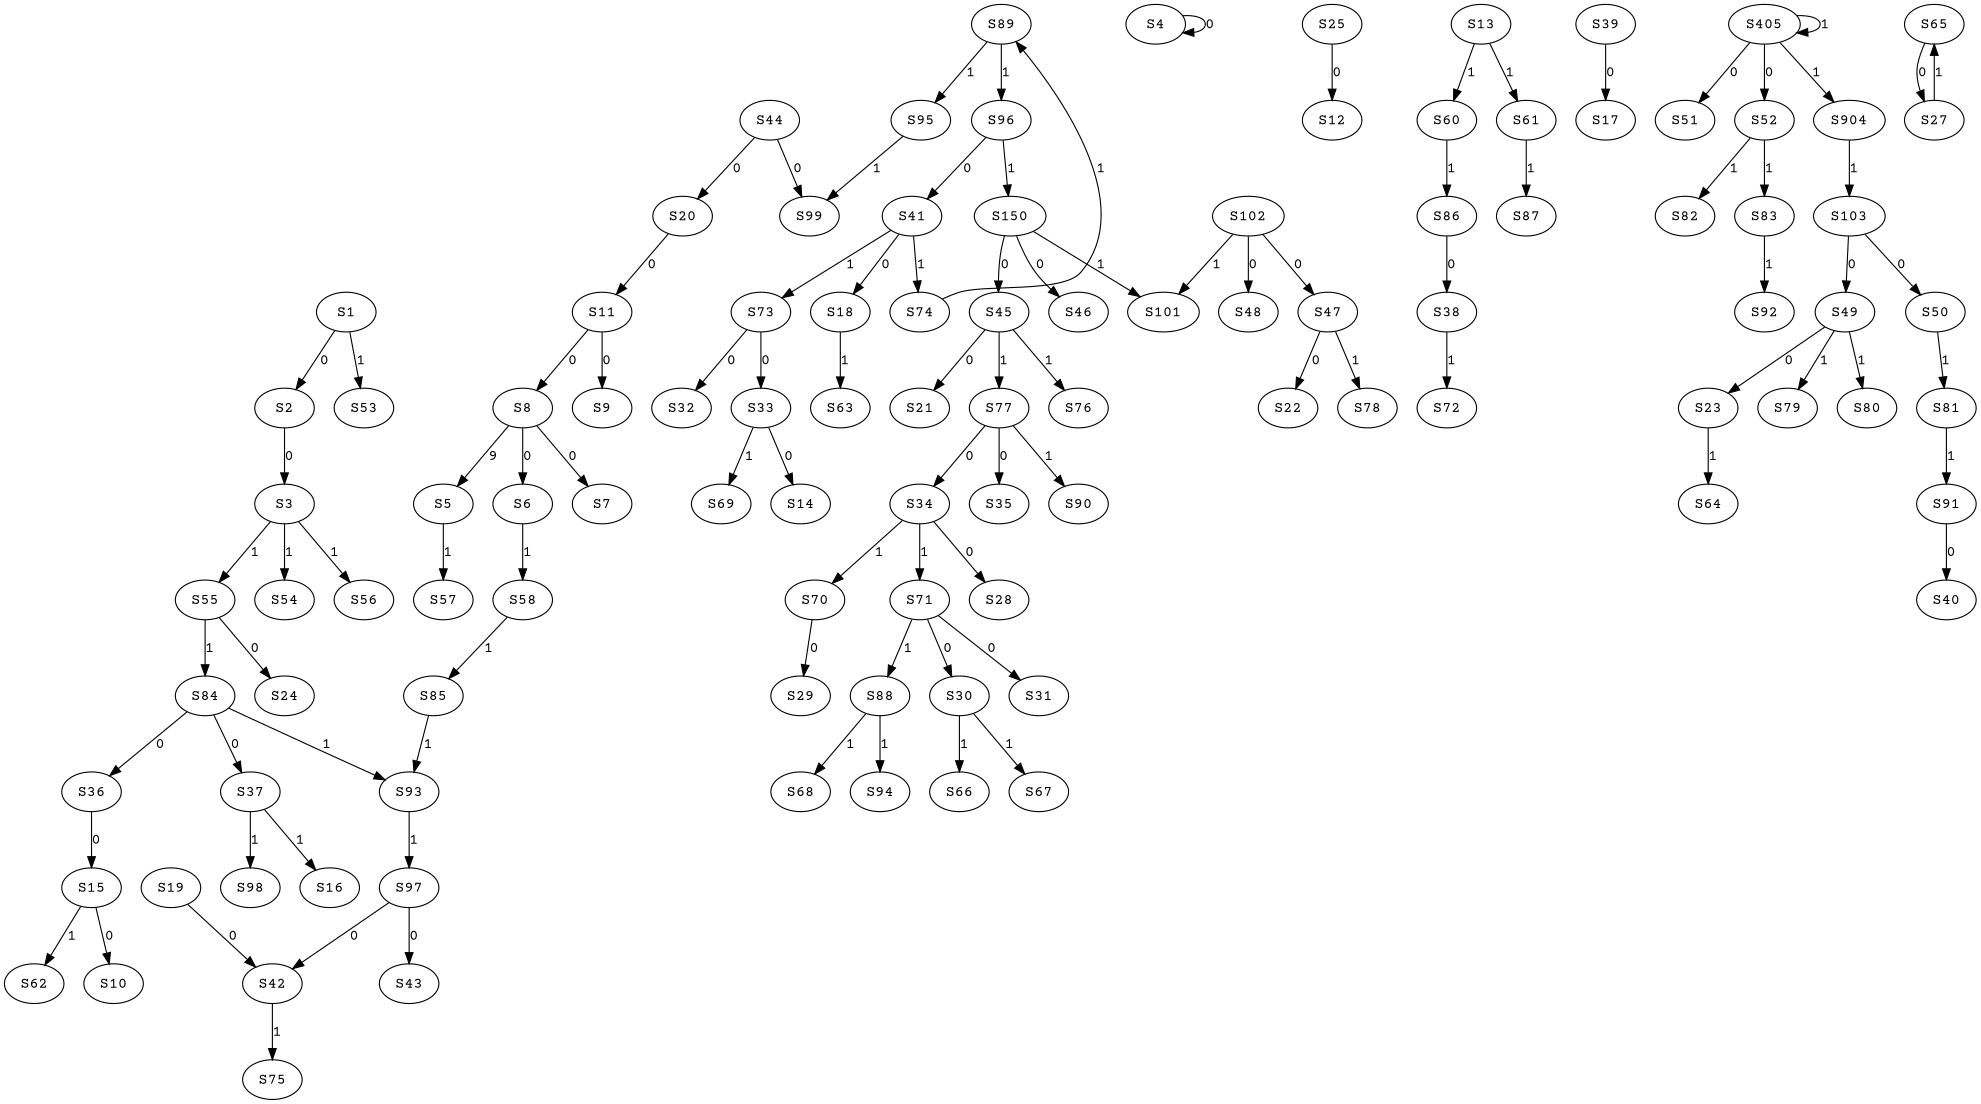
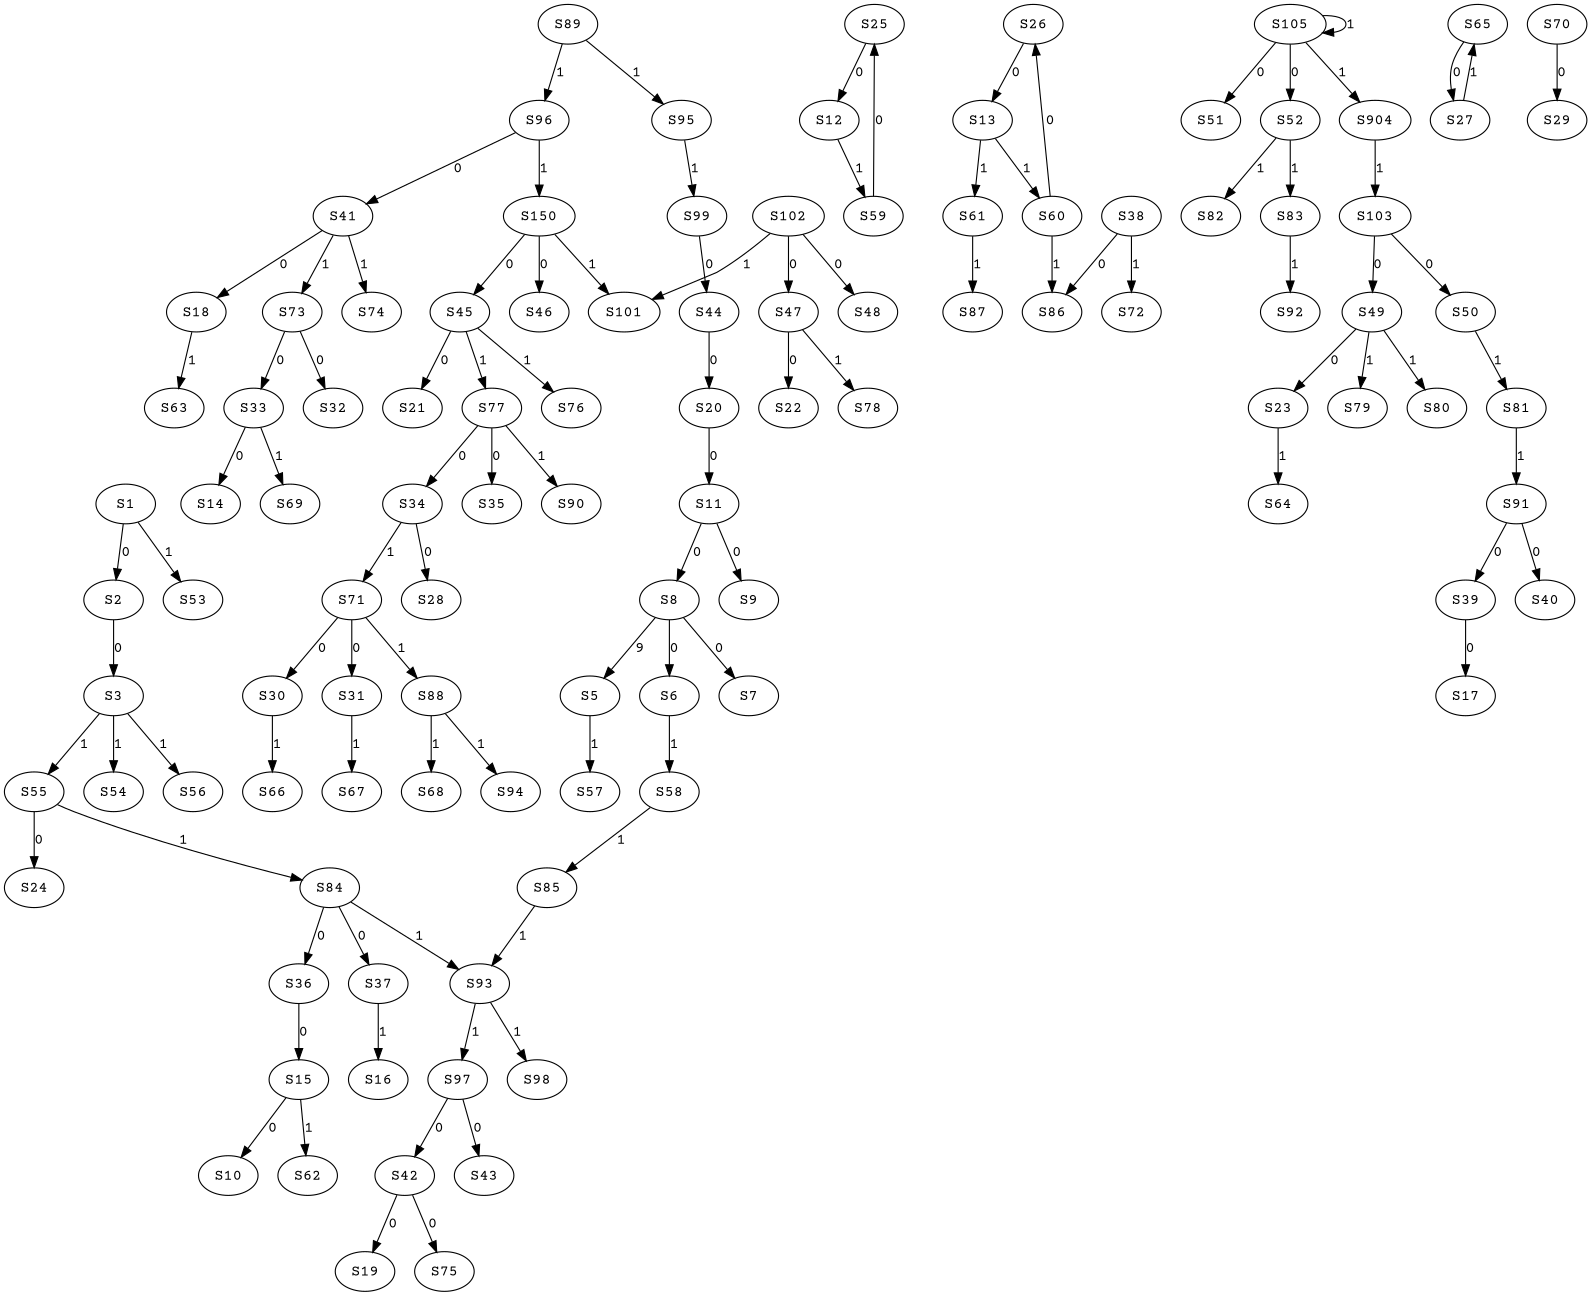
node "S26": added
node "S4": removed
node "S405": label "S405" -> "S105"
edge "S44" -> "S99": reversed
node "S59": added
edge "S74" -> "S89": removed, label "1"
edge "S86" -> "S38": reversed
edge "S91" -> "S39": added, label "0"
edge "S34" -> "S70": removed, label "1"
edge "S30" -> "S67": now "S31" -> "S67"
edge "S37" -> "S98": now "S93" -> "S98"
edge "S19" -> "S42": reversed
edge "S42" -> "S75": label "1" -> "0"
